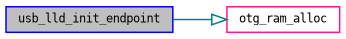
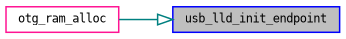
edge "usb_lld_init_endpoint" -> "otg_ram_alloc": reversed
